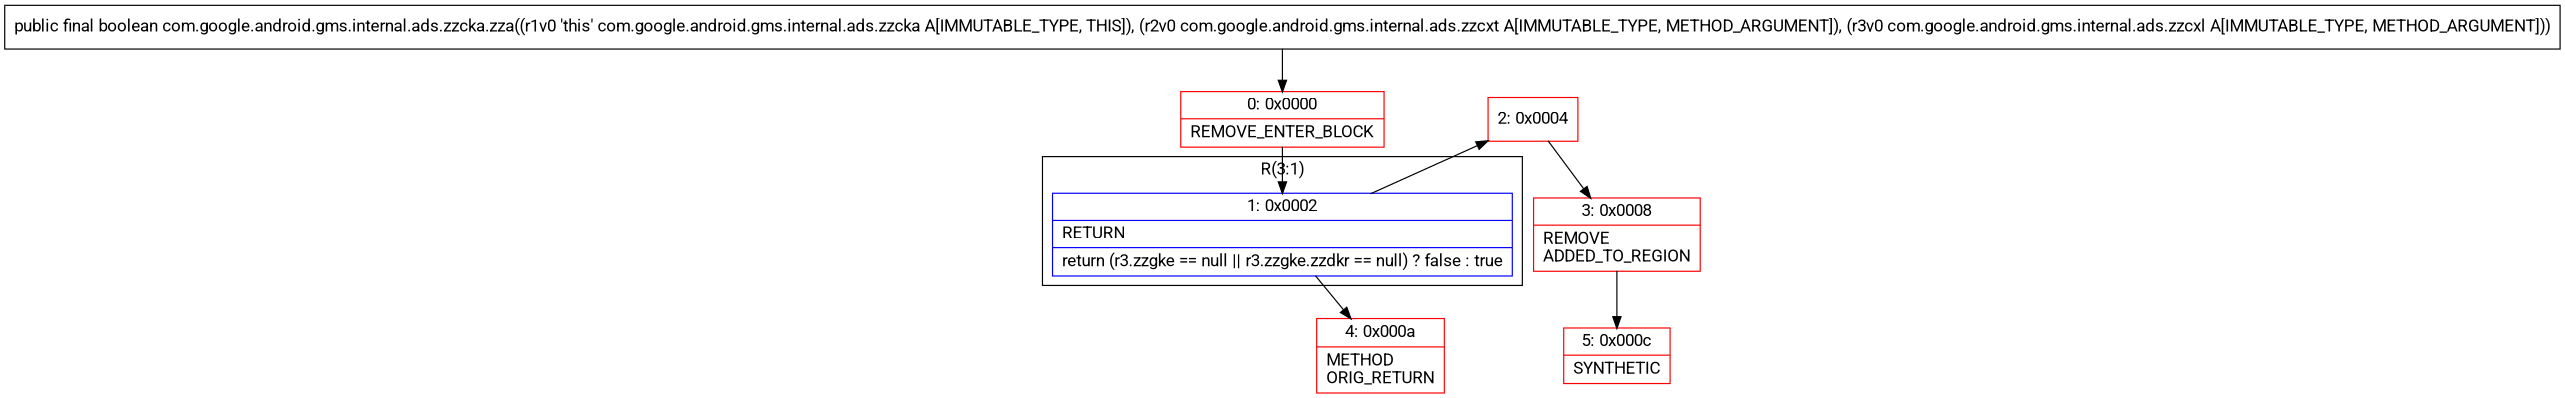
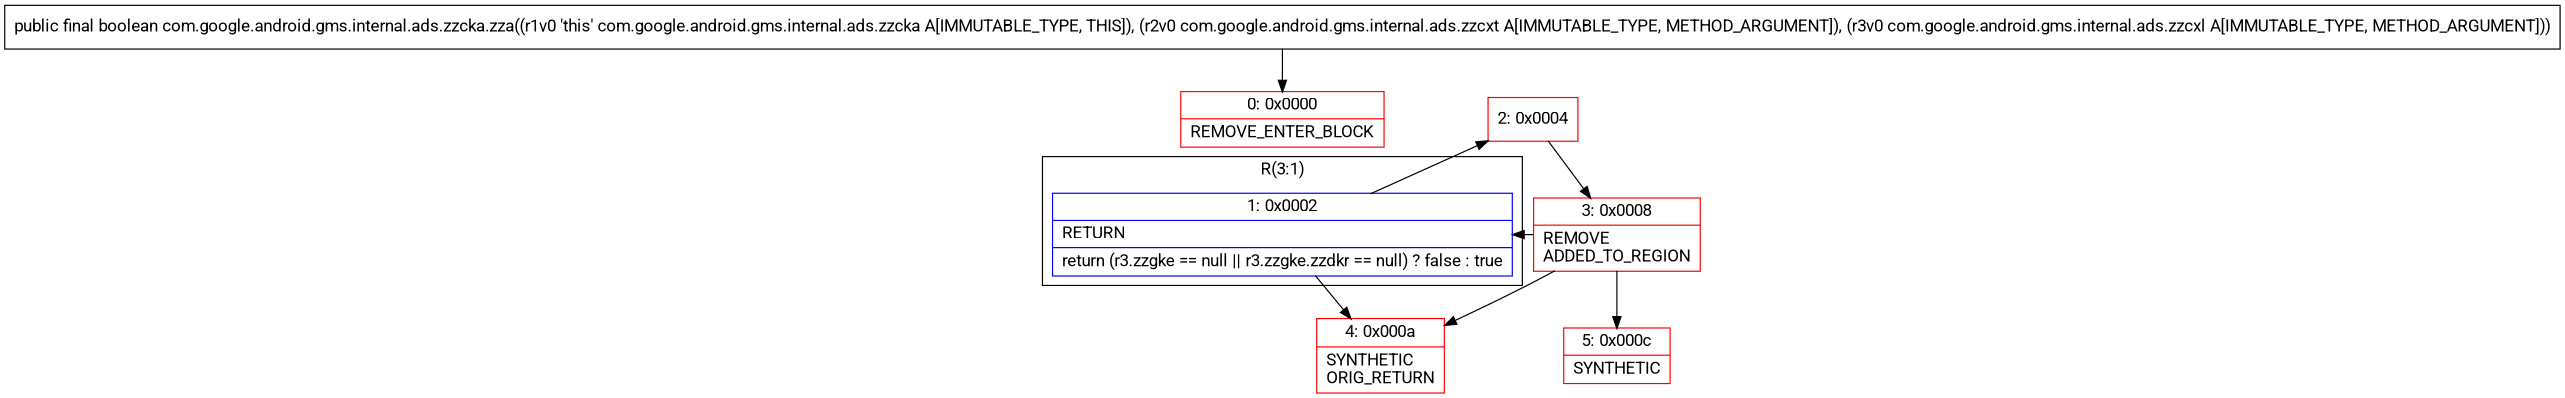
edge "0: 0x0000" -> "1: 0x0002": now "3: 0x0008" -> "1: 0x0002"
edge "3: 0x0008" -> "4: 0x000a": added
node "4: 0x000a": text "METHOD" -> "SYNTHETIC"
